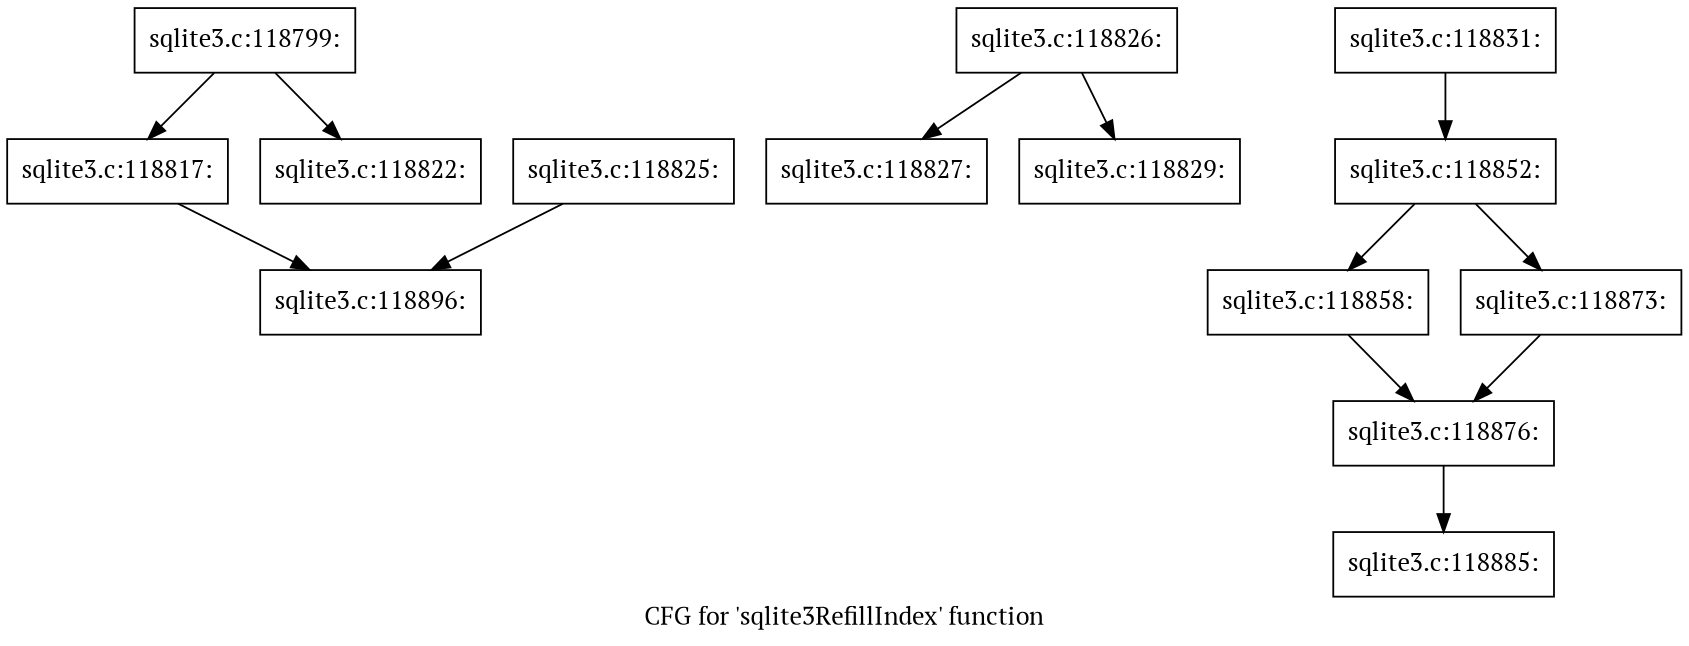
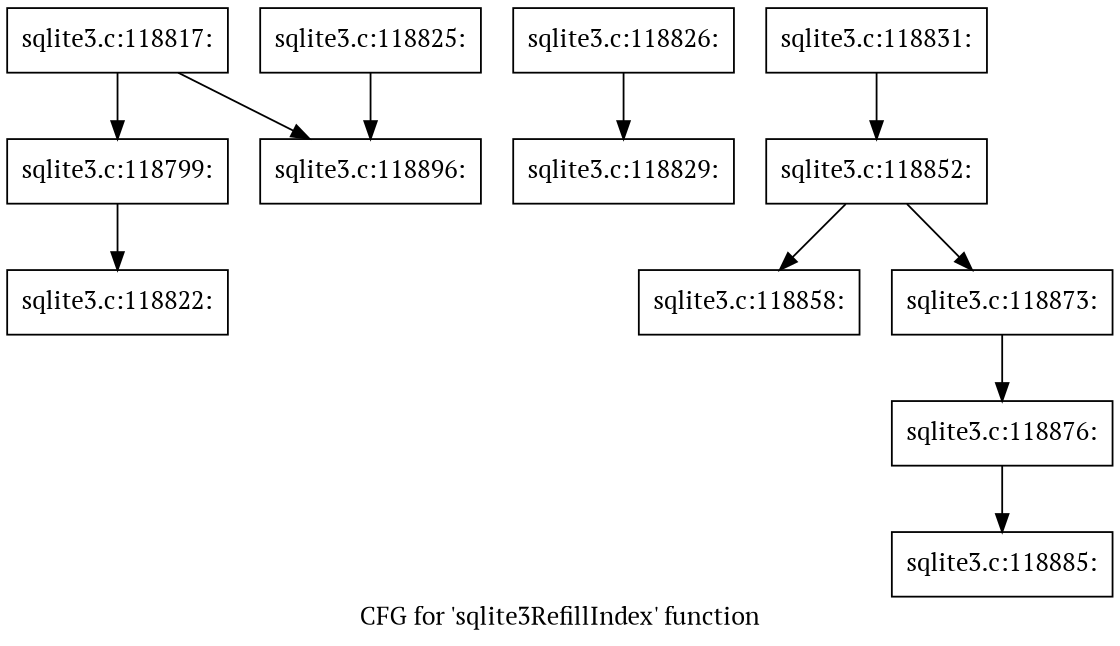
edge "sqlite3.c:118799:" -> "sqlite3.c:118817:": reversed
node "sqlite3.c:118827:": removed
edge "sqlite3.c:118858:" -> "sqlite3.c:118876:": removed
